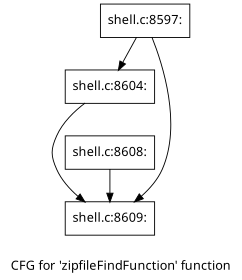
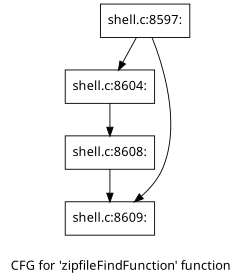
edge "shell.c:8604:" -> "shell.c:8609:": now "shell.c:8604:" -> "shell.c:8608:"
